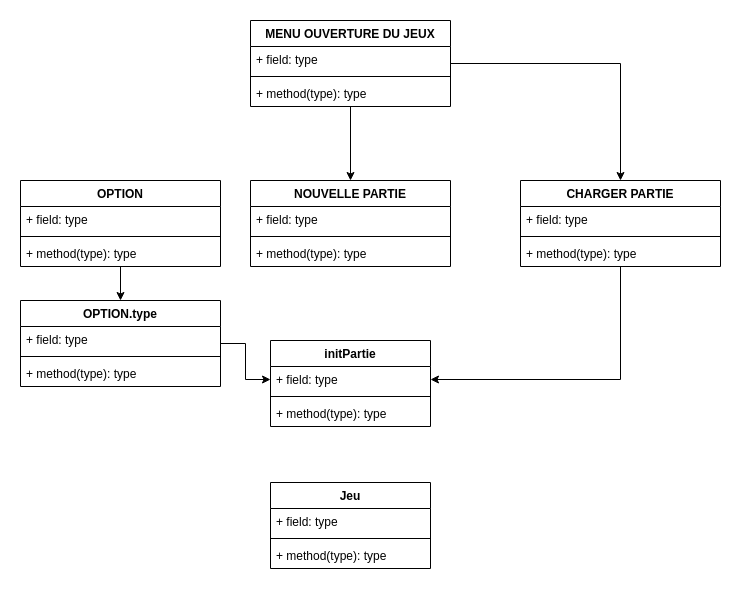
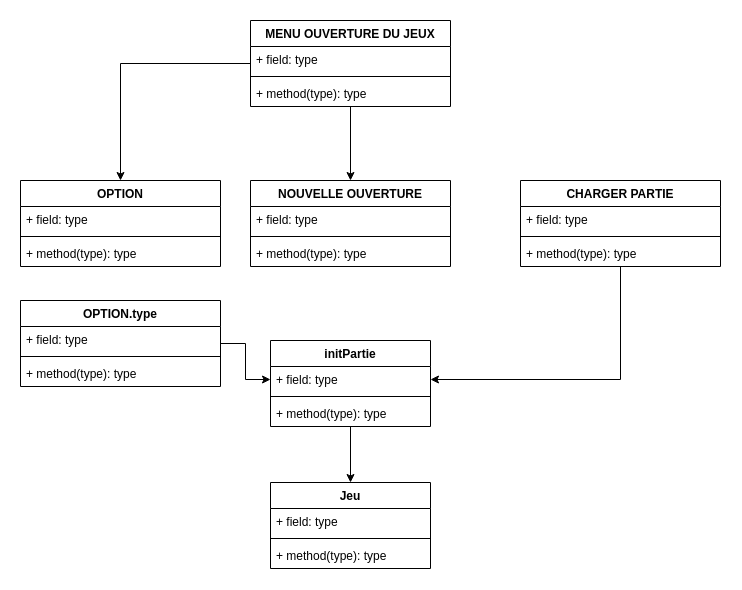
edge "MENU OUVERTURE DU JEUX" -> "OPTION": added
edge "MENU OUVERTURE DU JEUX" -> "CHARGER PARTIE": removed
node "NOUVELLE PARTIE": label "NOUVELLE PARTIE" -> "NOUVELLE OUVERTURE"
edge "OPTION" -> "OPTION.type": removed
edge "initPartie" -> "Jeu": added
